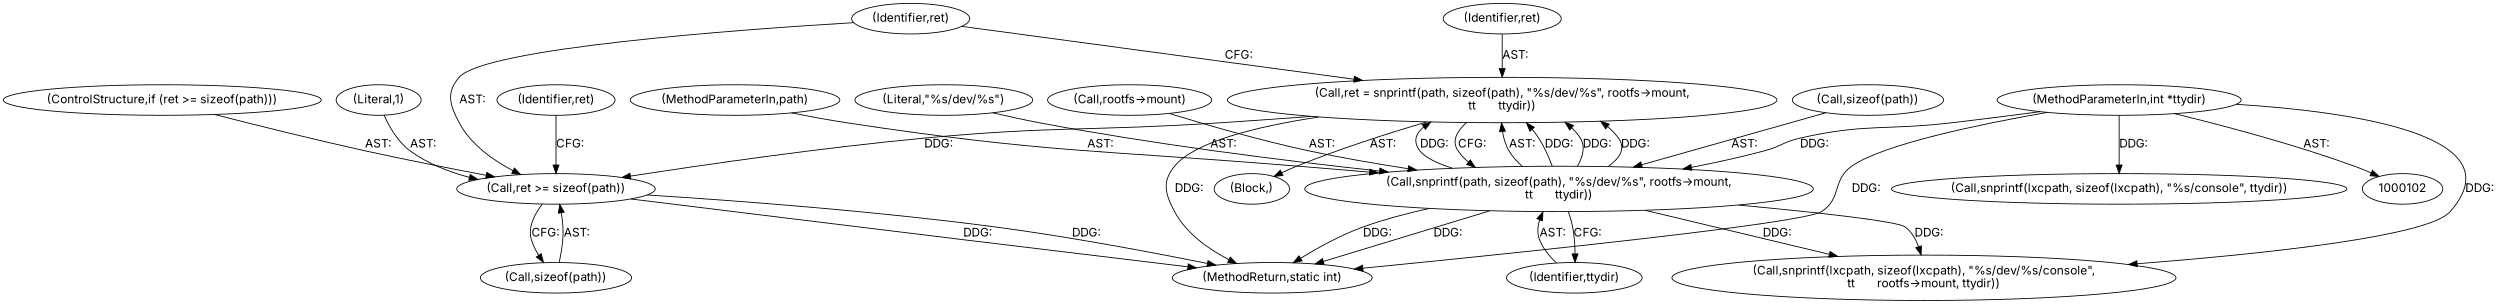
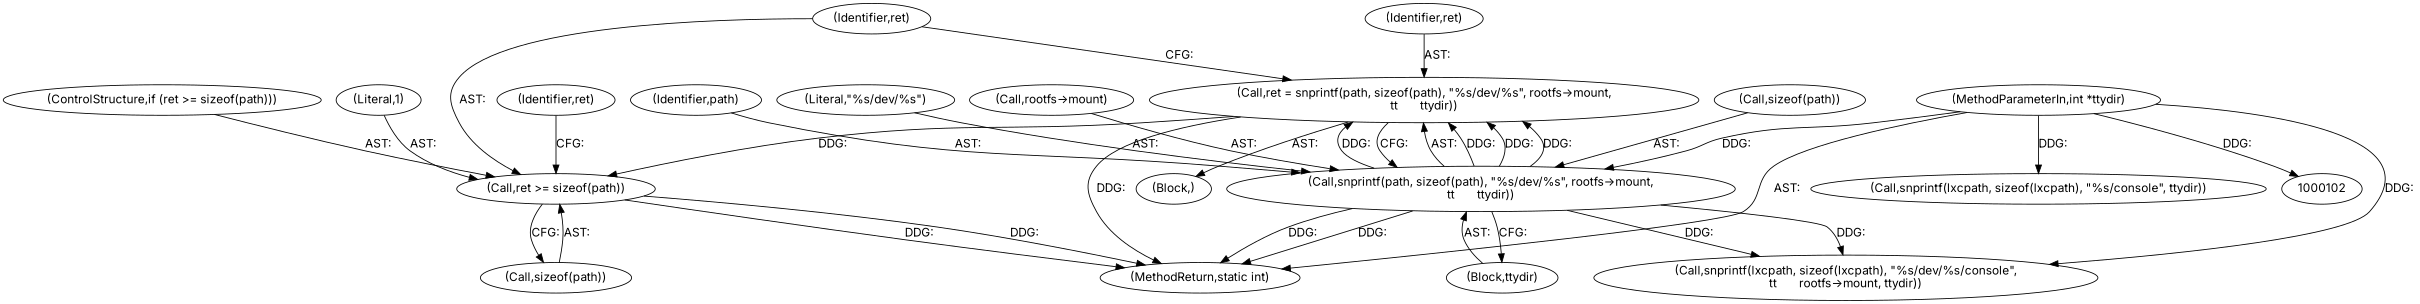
node "(MethodParameterIn,path)": label "(MethodParameterIn,path)" -> "(Identifier,path)"
edge "(MethodParameterIn,int *ttydir)" -> "1000102": label "AST: " -> "DDG: "
edge "(MethodParameterIn,int *ttydir)" -> "(MethodReturn,static int)": label "DDG: " -> "AST: "
node "(Identifier,ttydir)": label "(Identifier,ttydir)" -> "(Block,ttydir)"
